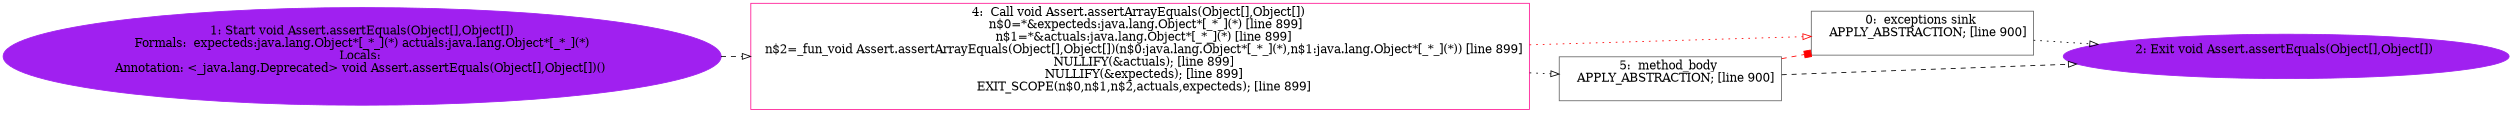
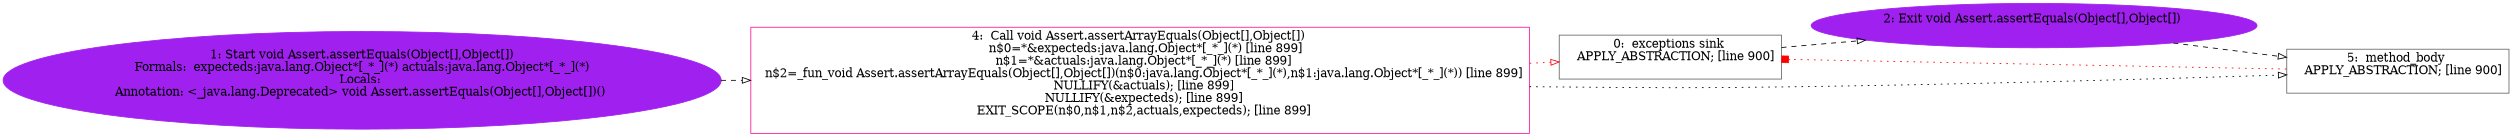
edge "0:  exceptions sink APPLY_ABSTRACTION; [line 900]" -> "2: Exit void Assert.assertEquals(Object[],Object[])": style dotted -> dashed
edge "5:  method_body APPLY_ABSTRACTION; [line 900]" -> "0:  exceptions sink APPLY_ABSTRACTION; [line 900]": style dashed -> dotted
edge "5:  method_body APPLY_ABSTRACTION; [line 900]" -> "2: Exit void Assert.assertEquals(Object[],Object[])": reversed
